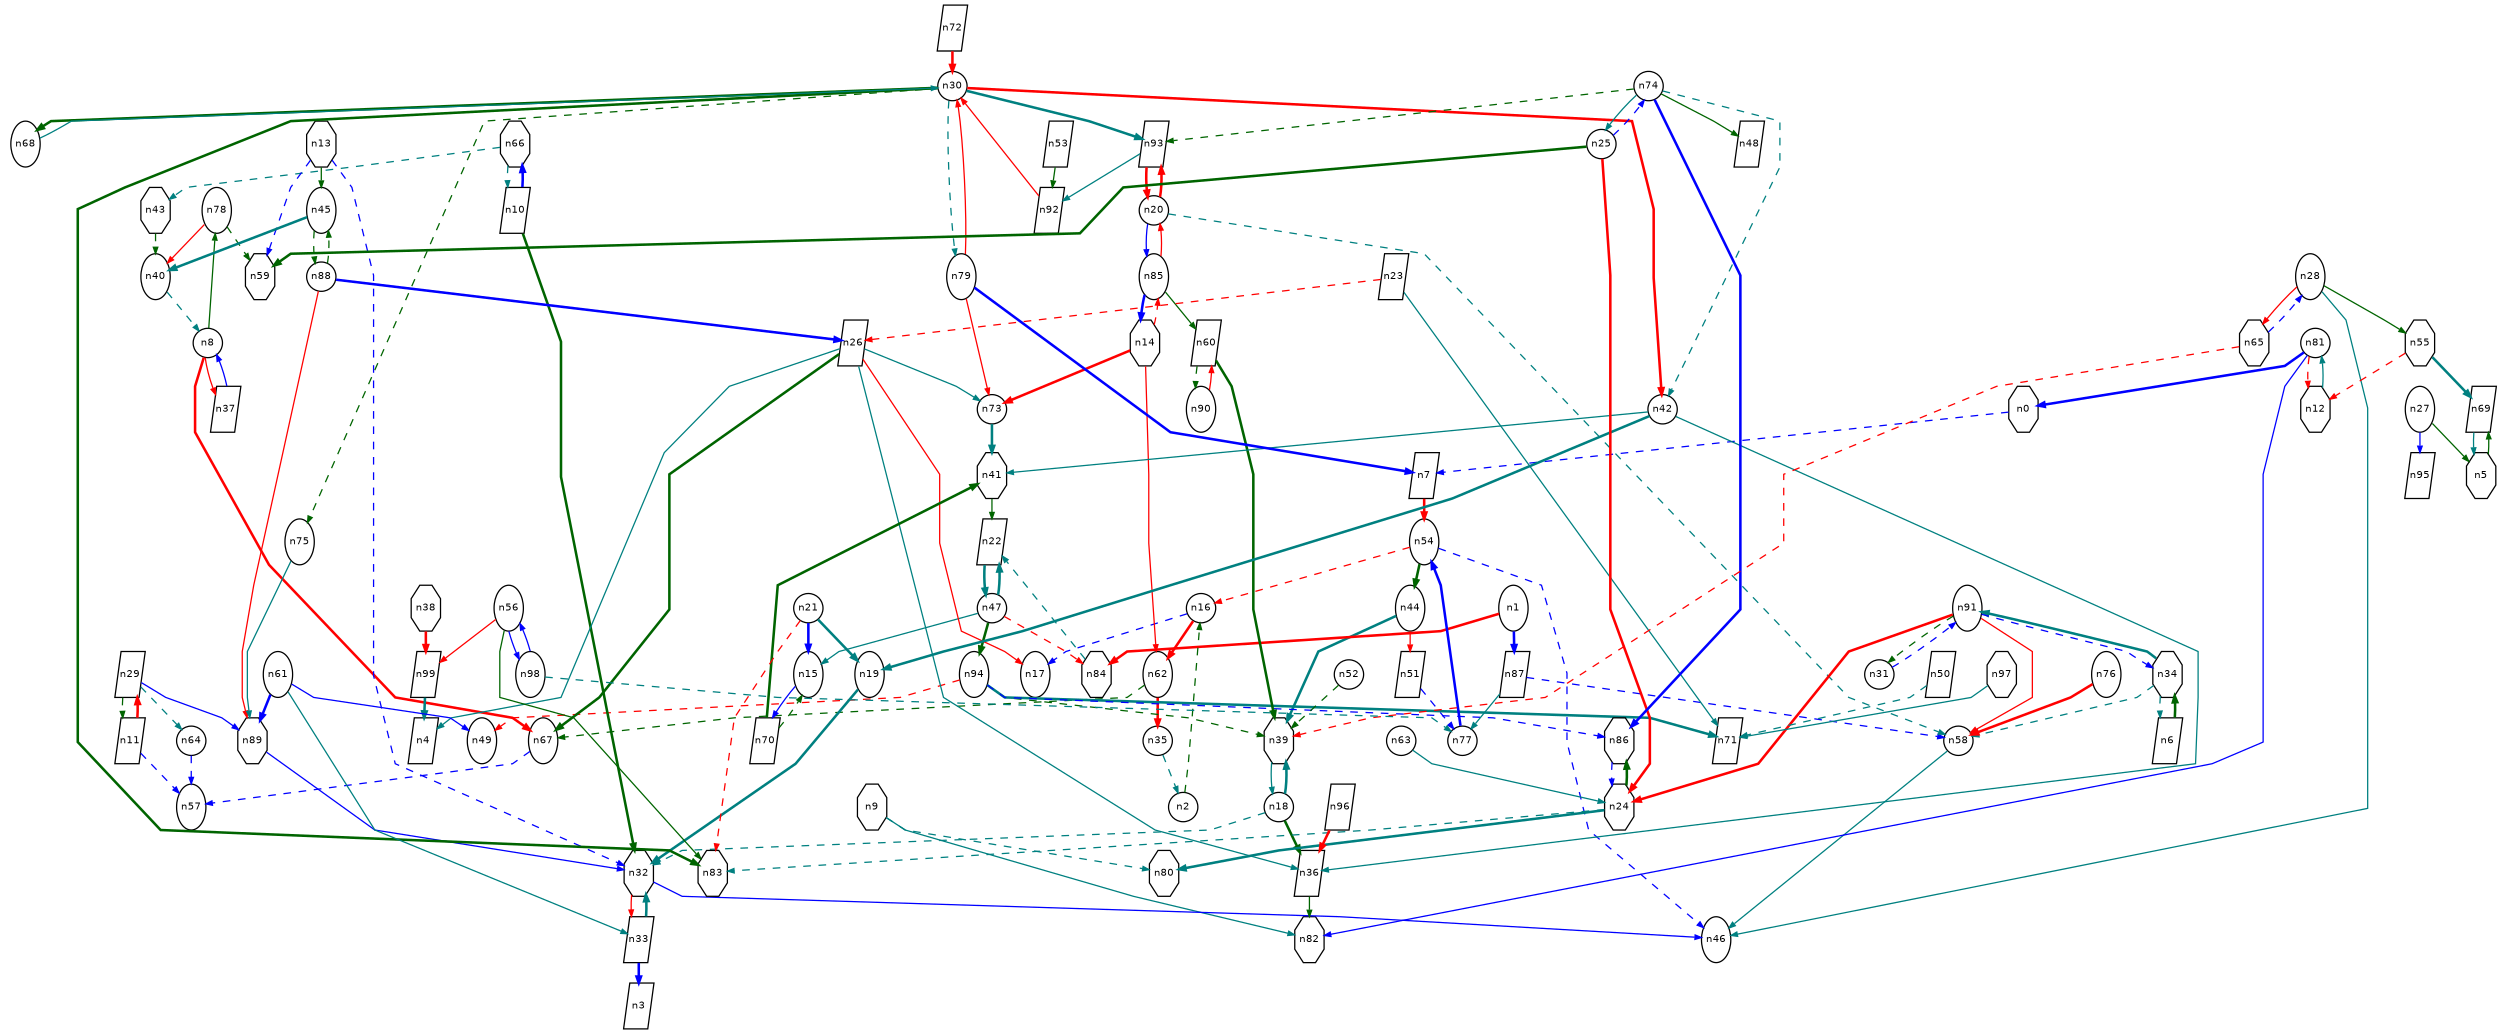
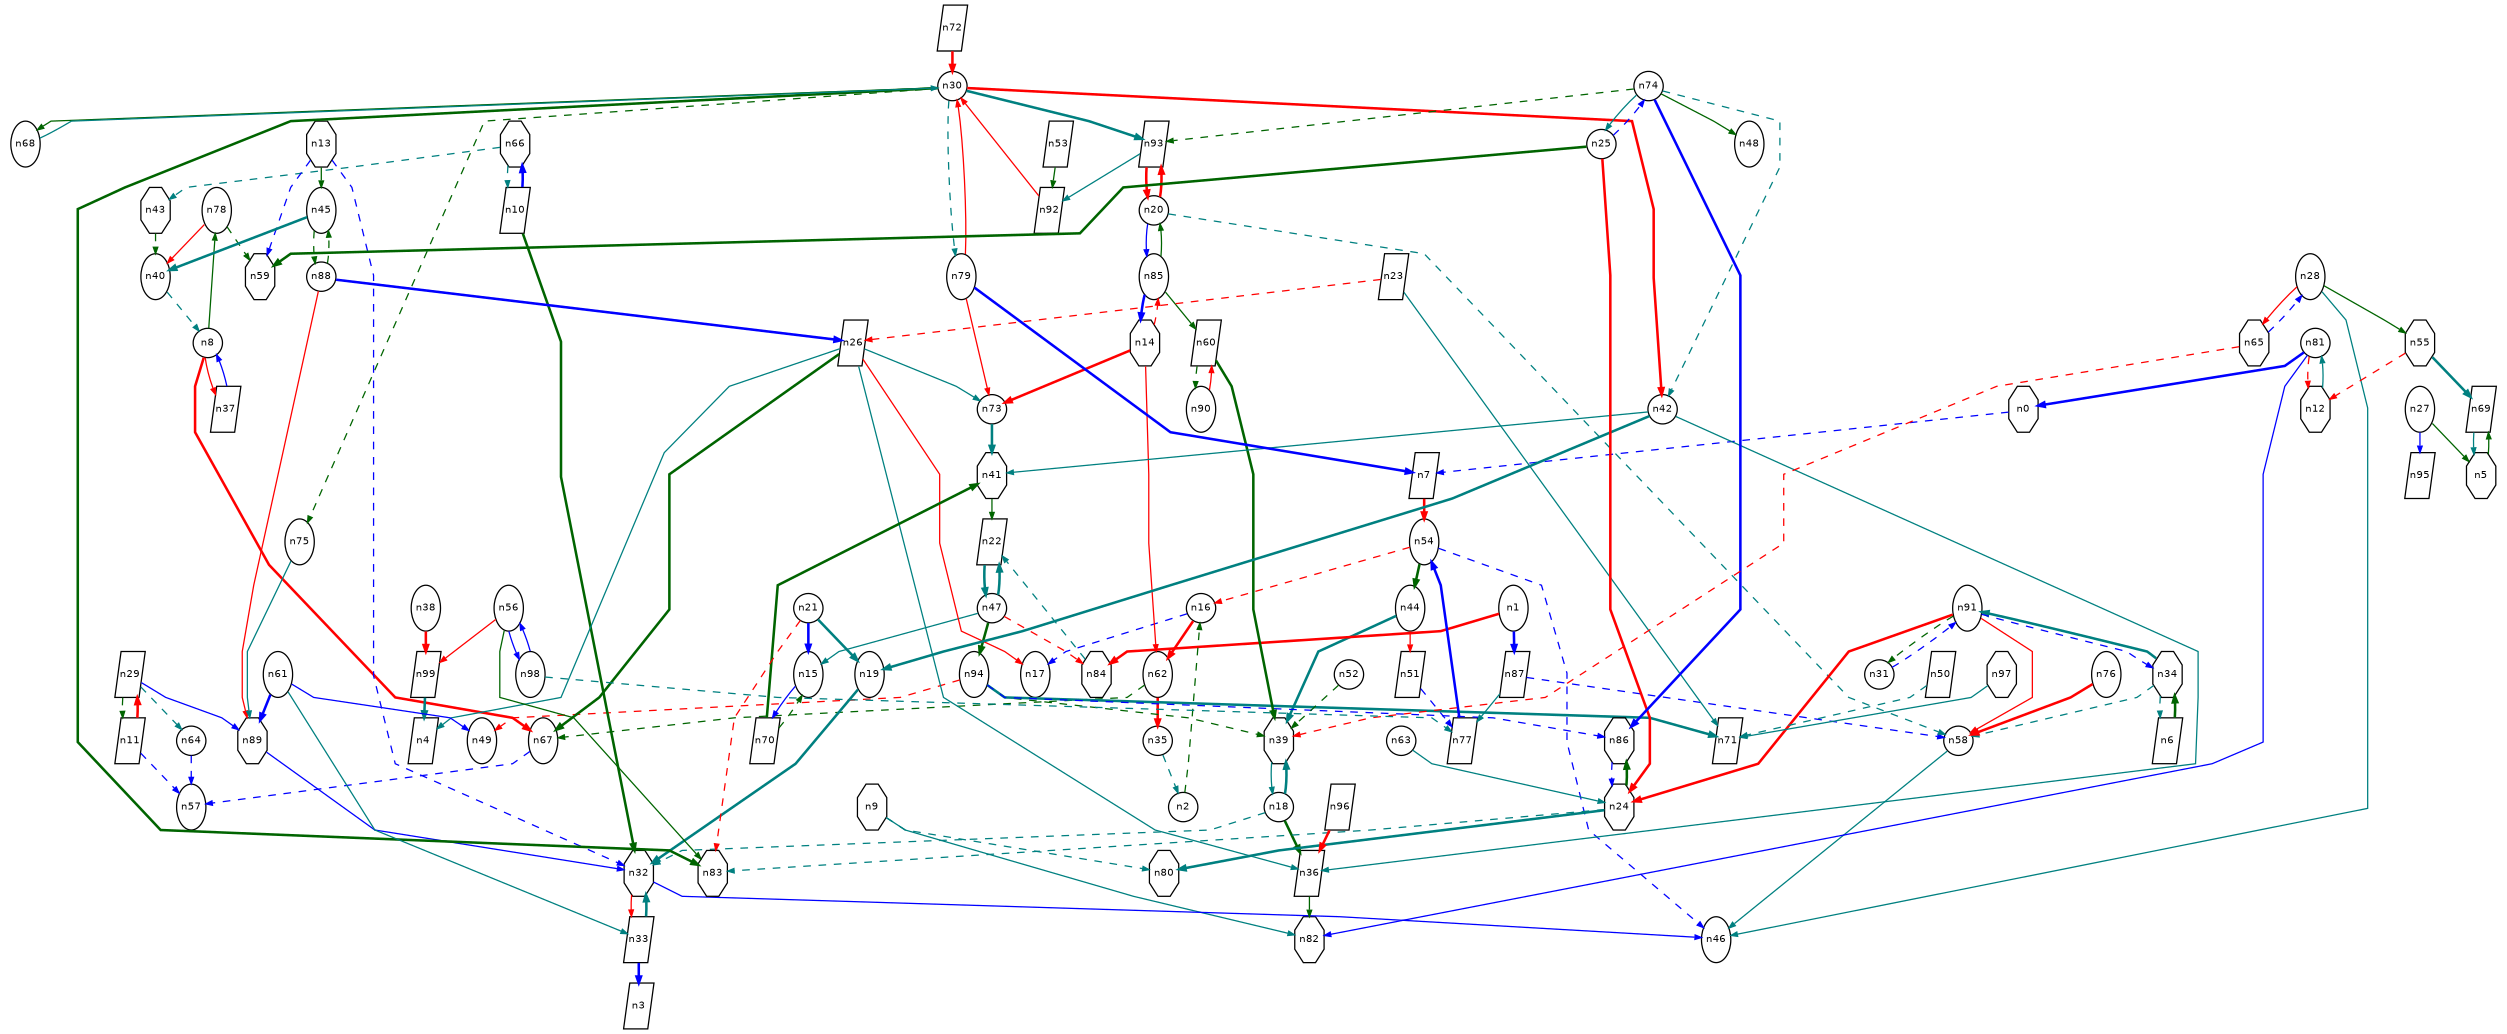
edge "n30" -> "n68": style bold -> solid
node "n48": shape parallelogram -> ellipse
edge "n85" -> "n20": color red -> darkgreen
node "n38": shape octagon -> ellipse
node "n77": shape circle -> parallelogram
